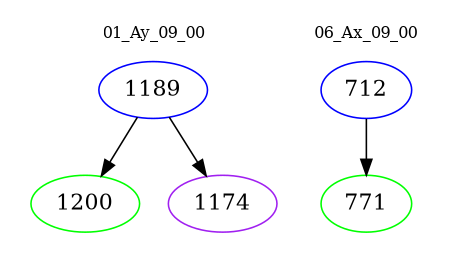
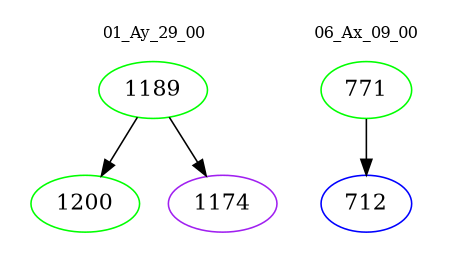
cluster "01_Ay_09_00": label "01_Ay_09_00" -> "01_Ay_29_00"
node "1189": color blue -> green
edge "712" -> "771": reversed
